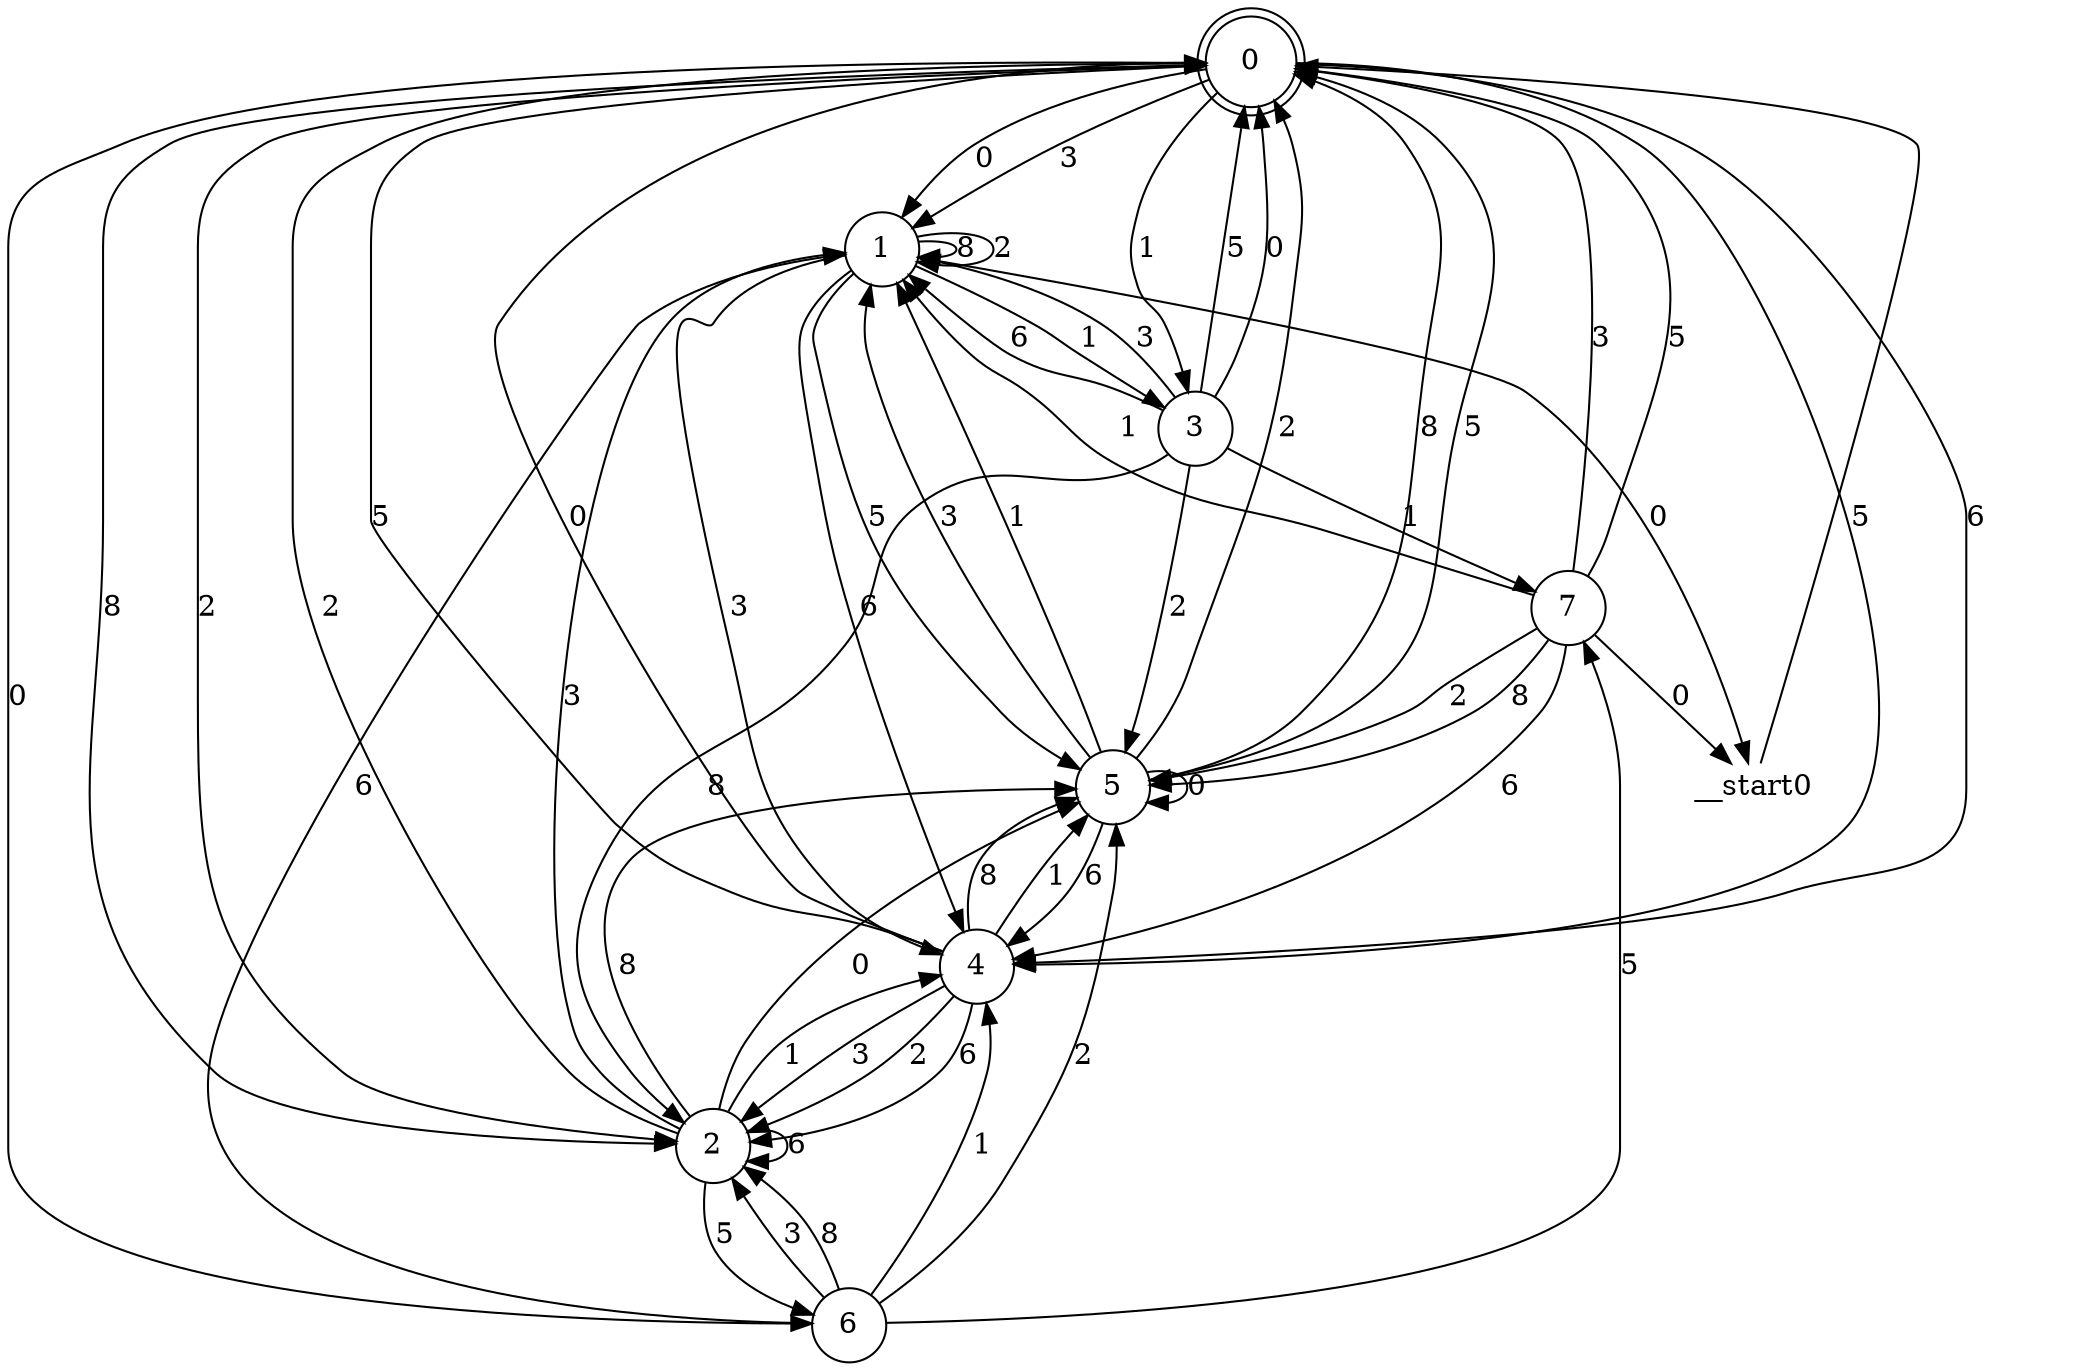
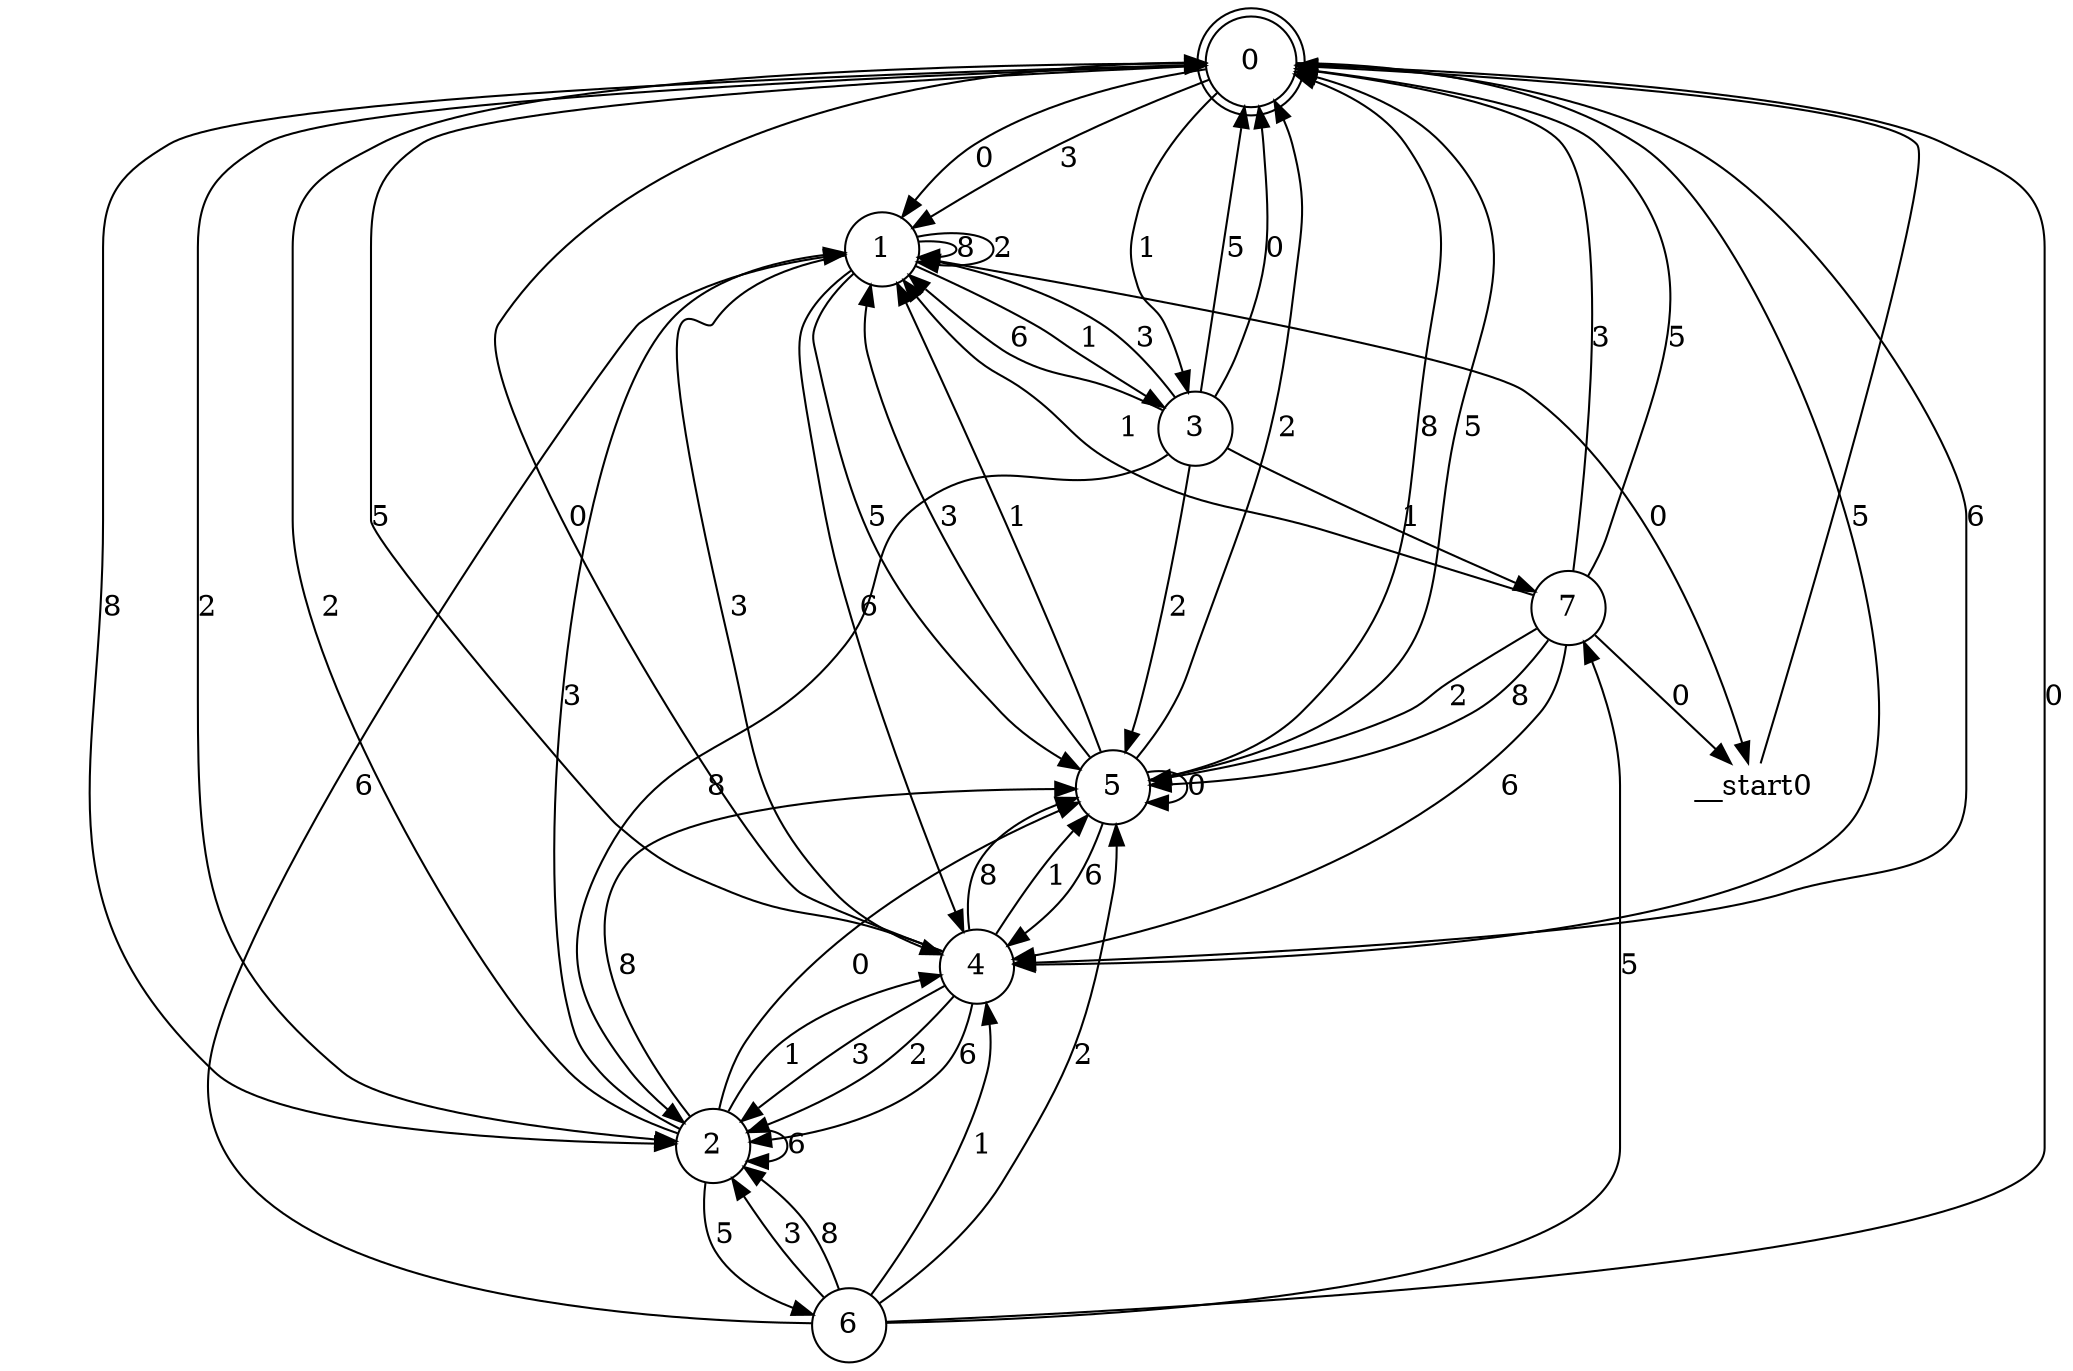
edge "0" -> "6": reversed
